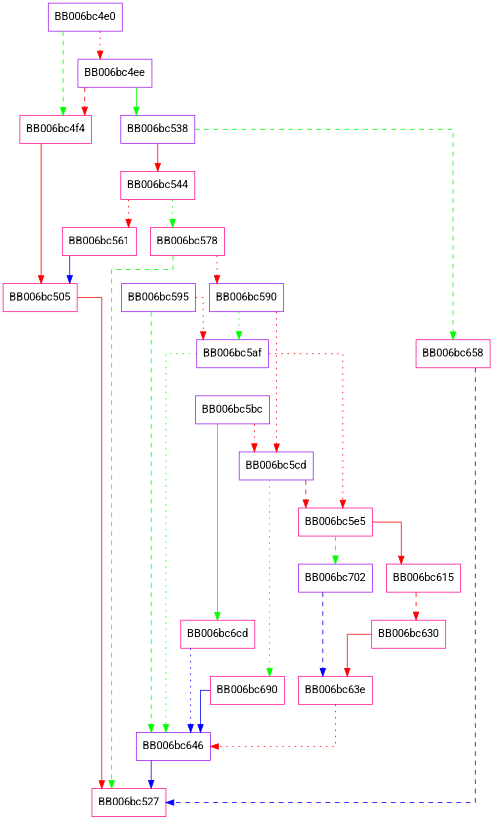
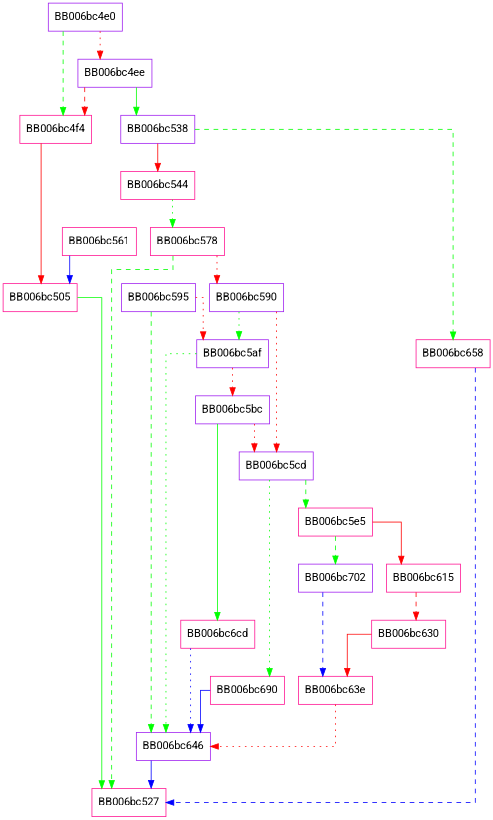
edge "BB006bc544" -> "BB006bc561": removed
edge "BB006bc5af" -> "BB006bc5e5": now "BB006bc5af" -> "BB006bc5bc"
edge "BB006bc5cd" -> "BB006bc5e5": color red -> green
edge "BB006bc505" -> "BB006bc527": color red -> green
